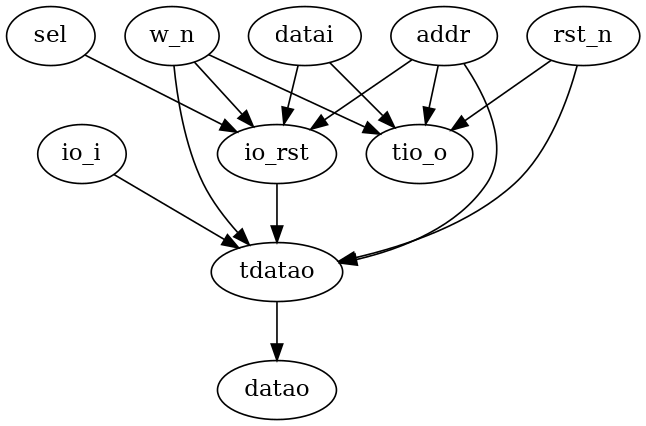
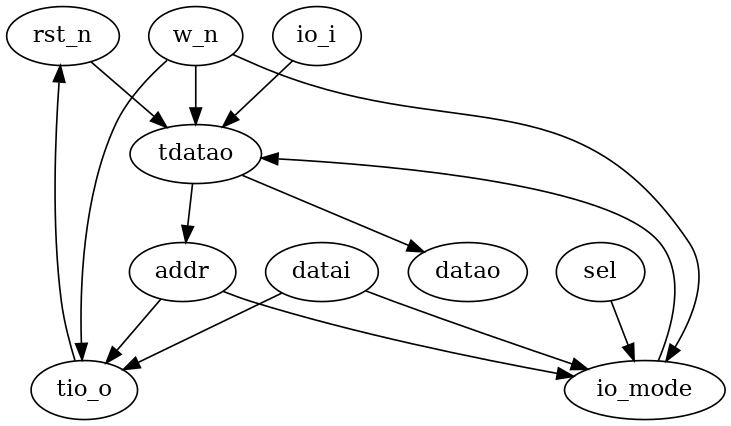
edge "rst_n" -> "tio_o": reversed
node "io_rst": label "io_rst" -> "io_mode"
edge "addr" -> "tdatao": reversed
